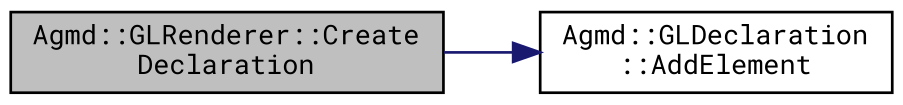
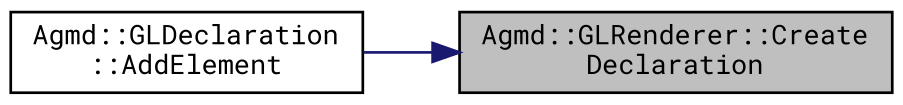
edge "Agmd::GLRenderer::Create Declaration" -> "Agmd::GLDeclaration ::AddElement": reversed
